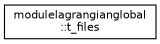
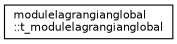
node "modulelagrangianglobal ::t_files": label "modulelagrangianglobal ::t_files" -> "modulelagrangianglobal ::t_modulelagrangianglobal"
